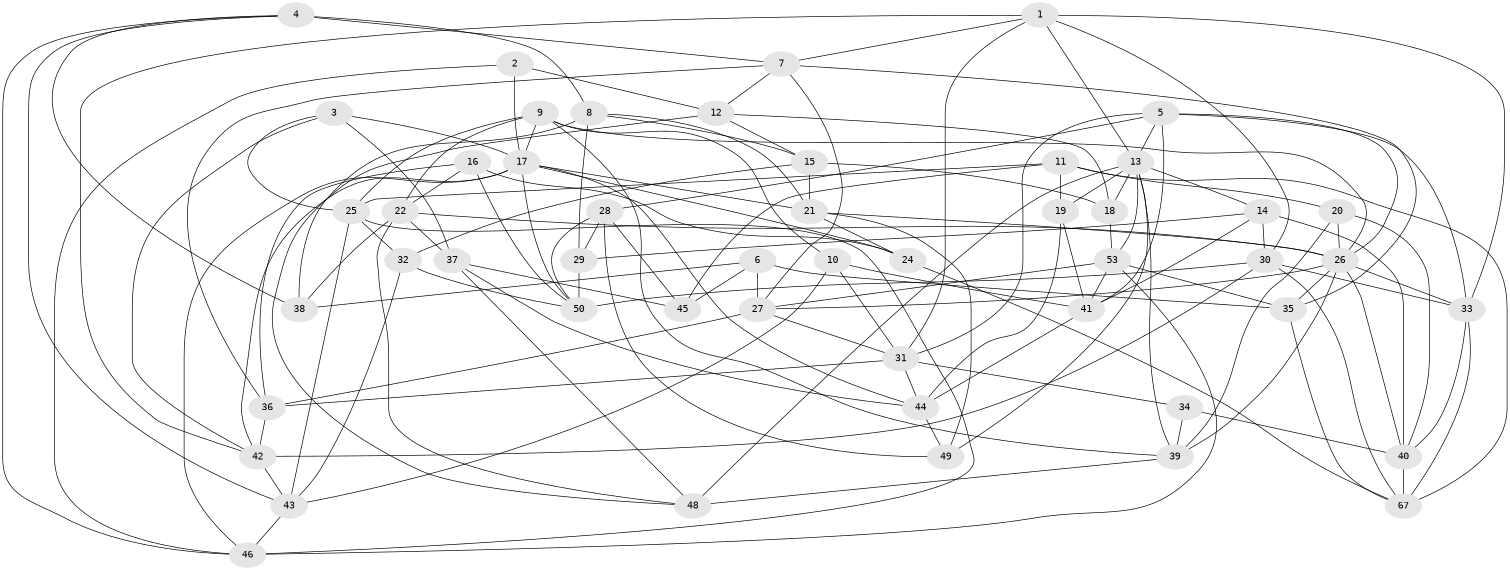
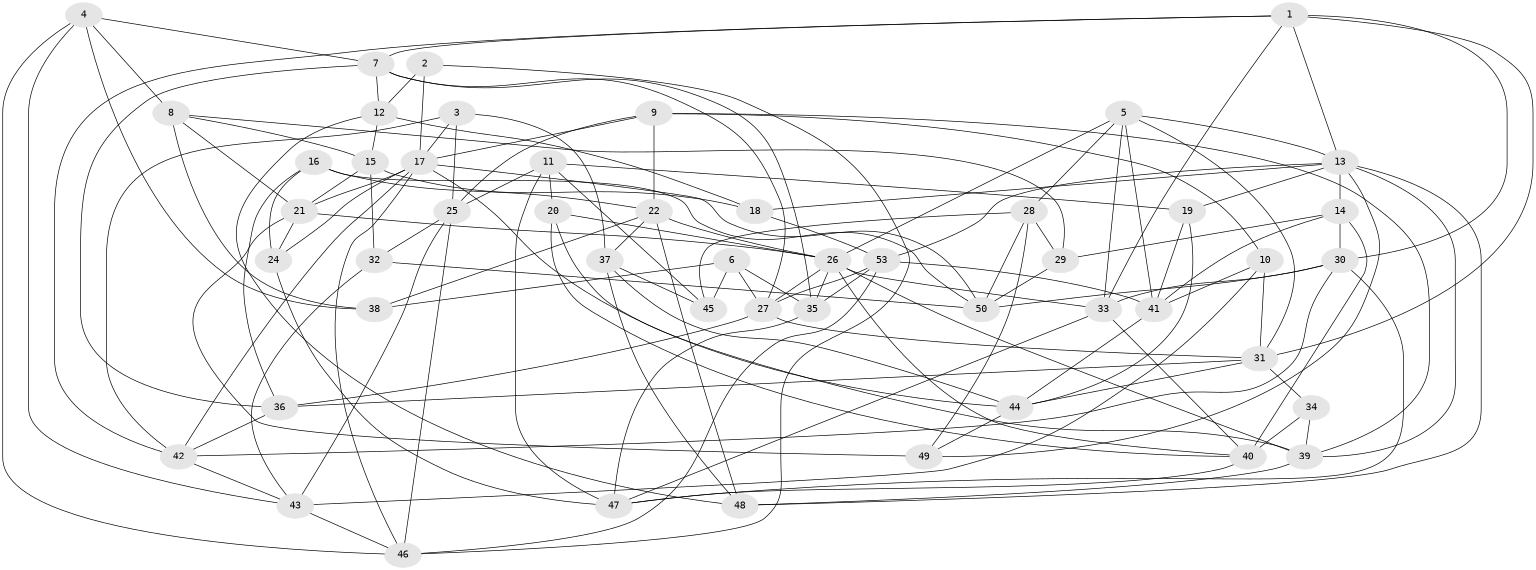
edge "9" -- "26": removed
node "67": label "67" -> "47"
